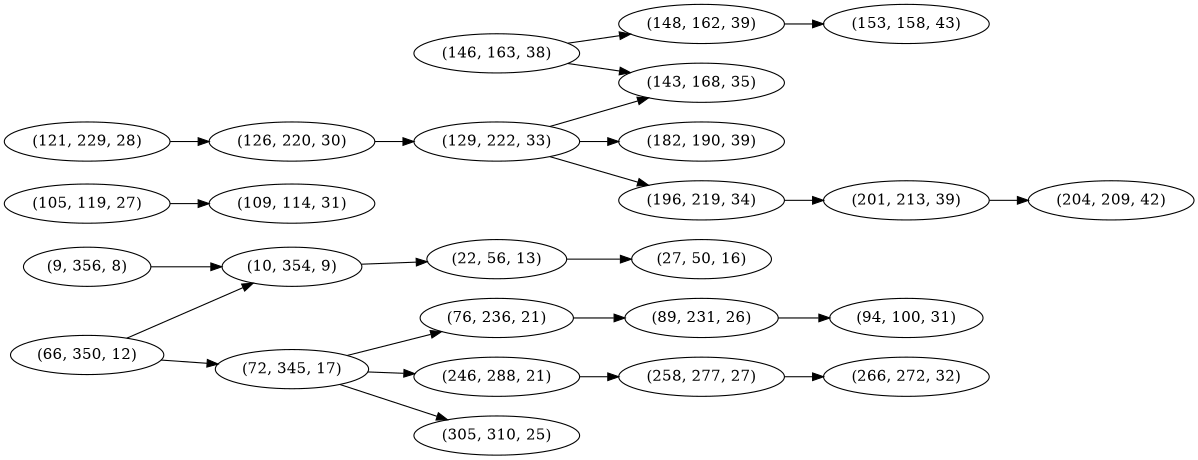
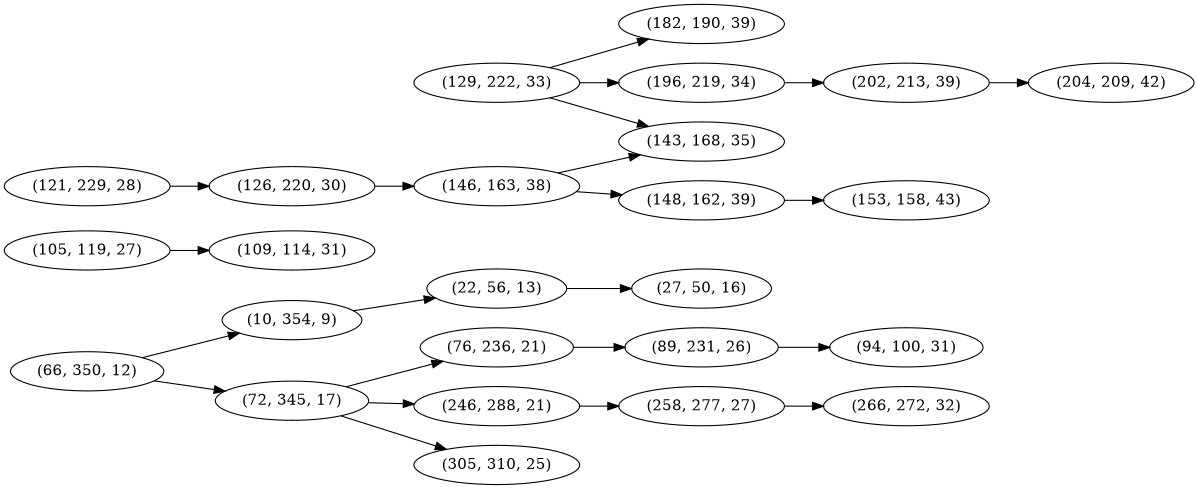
edge "(126, 220, 30)" -> "(129, 222, 33)": now "(126, 220, 30)" -> "(146, 163, 38)"
node "(201, 213, 39)": label "(201, 213, 39)" -> "(202, 213, 39)"
node "(9, 356, 8)": removed
